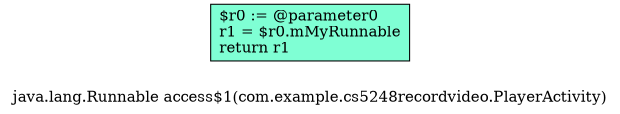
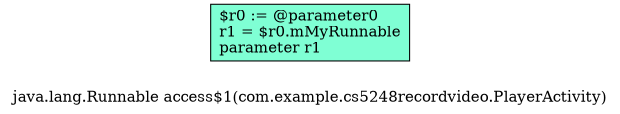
node "$r0 := @parameter0 r1 = $r0.mMyRunnable return r1": label "$r0 := @parameter0 r1 = $r0.mMyRunnable return r1" -> "$r0 := @parameter0 r1 = $r0.mMyRunnable parameter r1"
